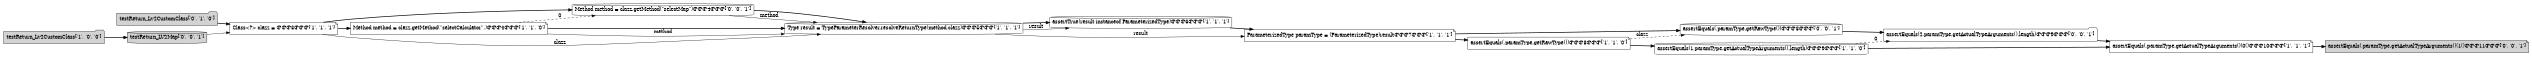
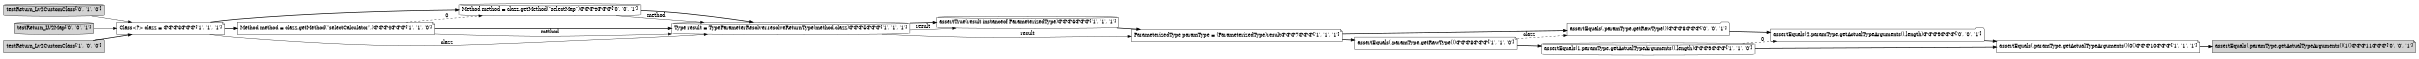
node "testReturn_Lv2CustomClass['0', '1', '0']": shape folder -> cylinder
edge "testReturn_Lv2CustomClass['0', '1', '0']" -> "Class<?> clazz = @@@3@@@['1', '1', '1']": style bold -> solid
node "assertEquals(,paramType.getRawType())@@@8@@@['0', '0', '1']": shape cylinder -> folder
edge "testReturn_Lv2CustomClass['1', '0', '0']" -> "testReturn_LV2Map['0', '0', '1']": now "testReturn_Lv2CustomClass['1', '0', '0']" -> "Class<?> clazz = @@@3@@@['1', '1', '1']"
